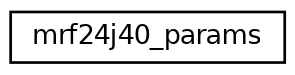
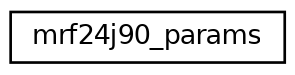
node "mrf24j40_params": label "mrf24j40_params" -> "mrf24j90_params"
